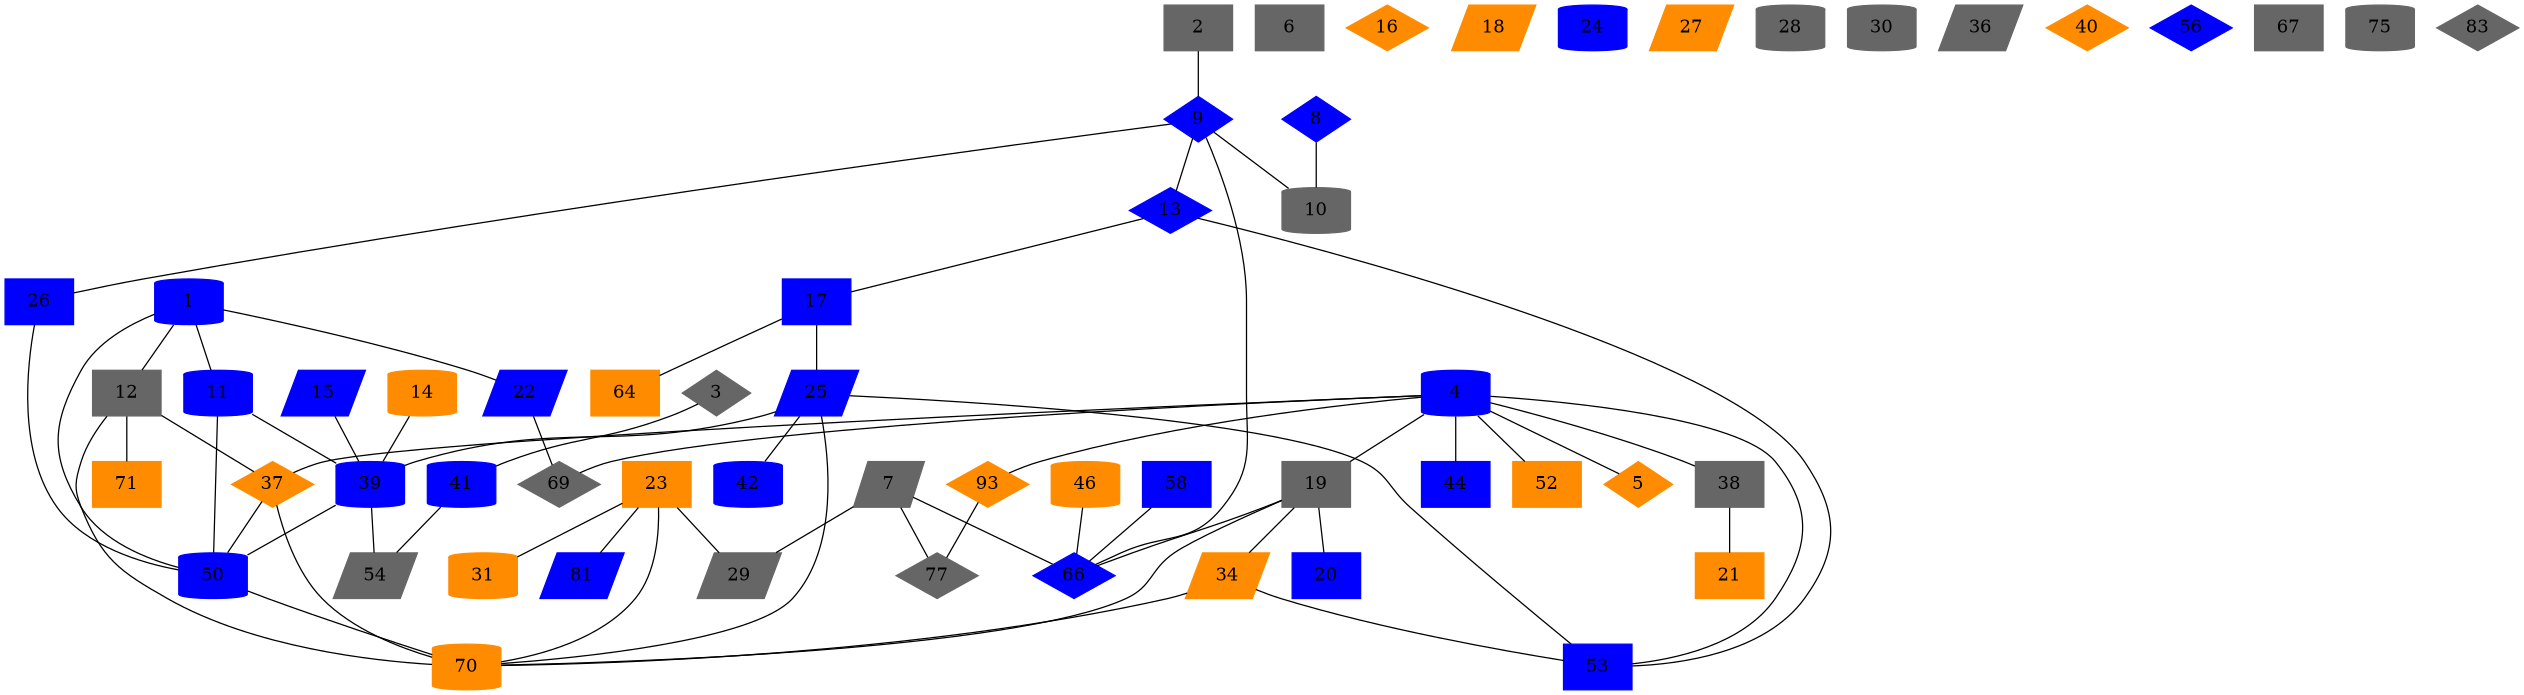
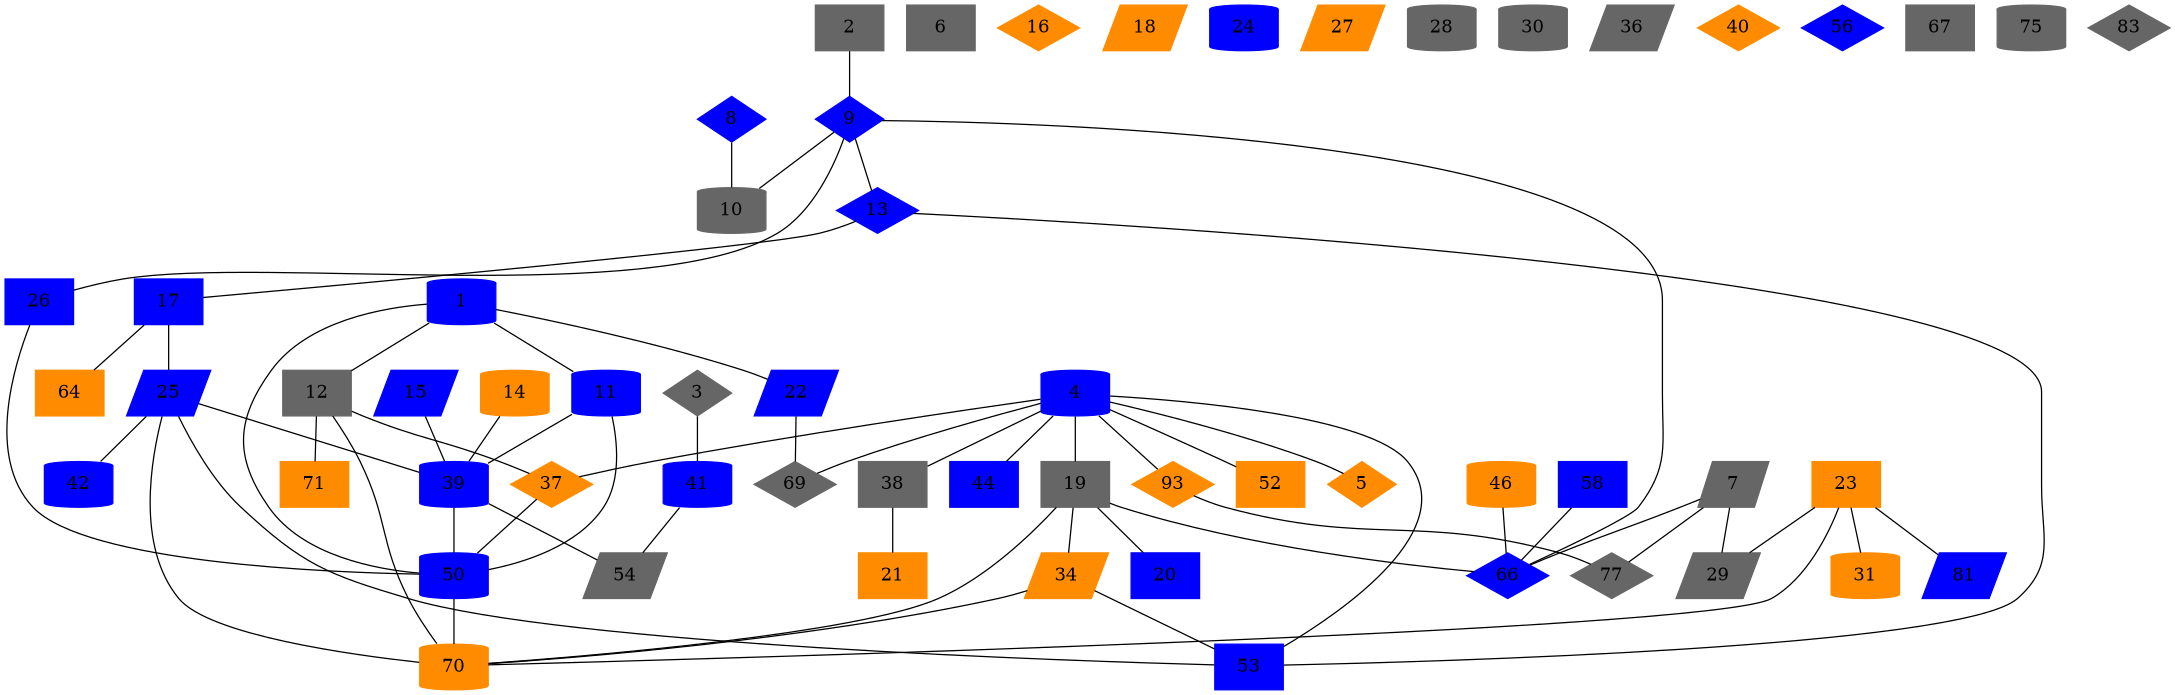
edge "37" -- "70": removed
